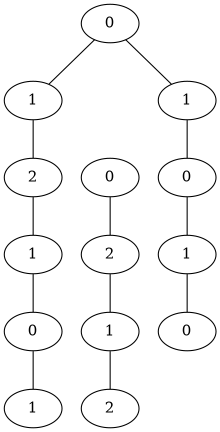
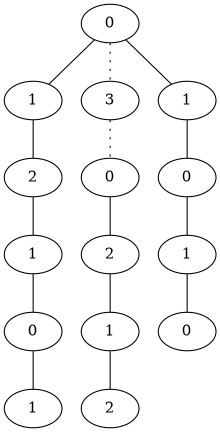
node "3": added
